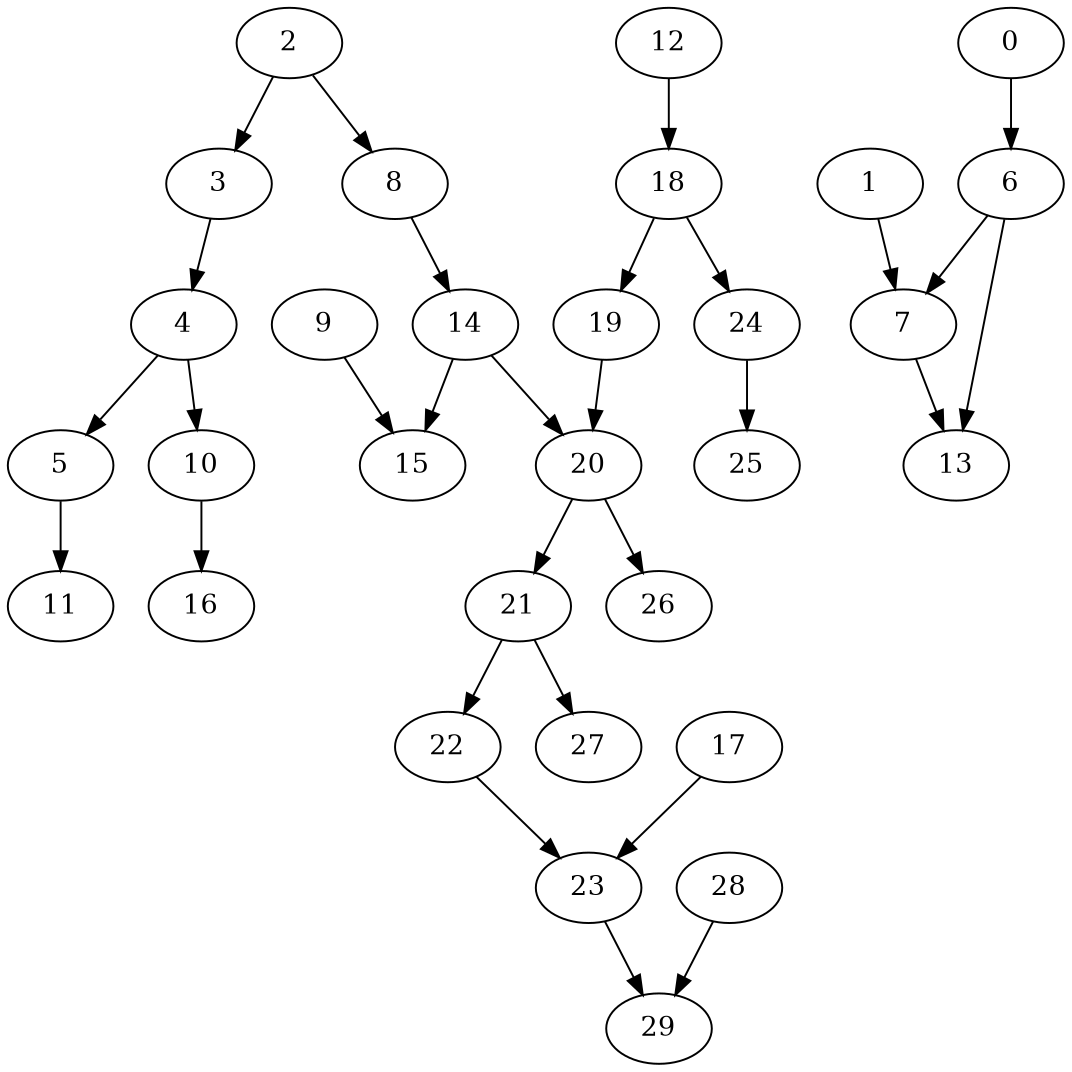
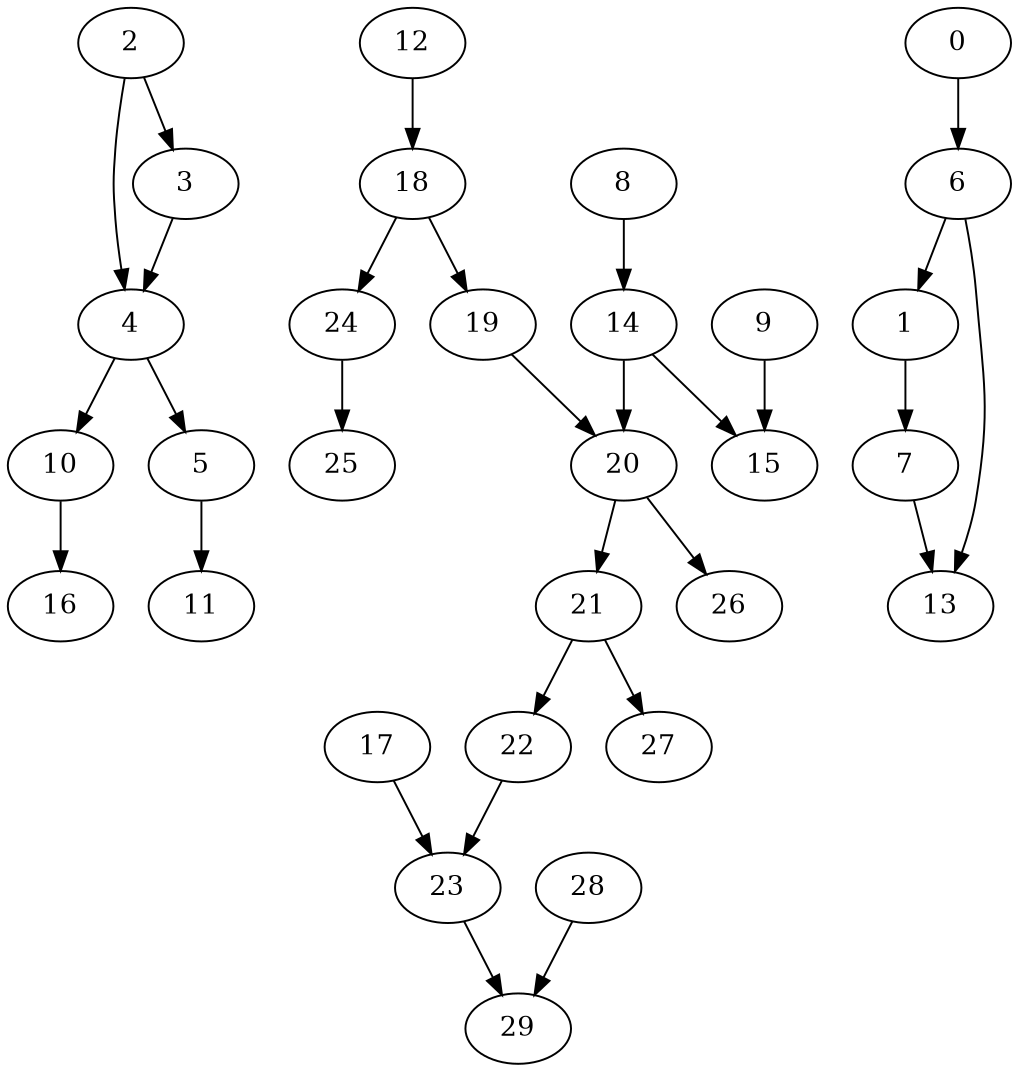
edge "2" -> "8": now "2" -> "4"
edge "6" -> "7": now "6" -> "1"
